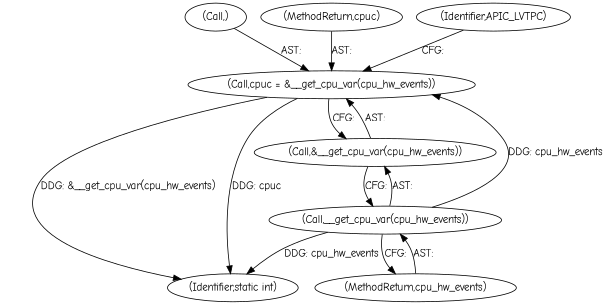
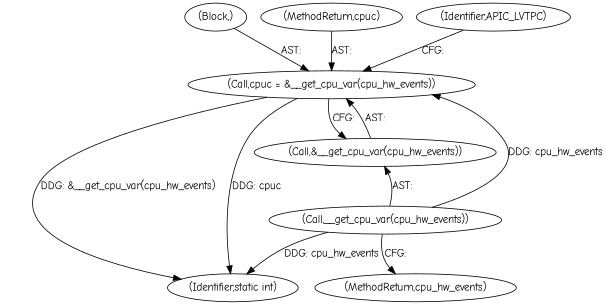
node "(Call,)": label "(Call,)" -> "(Block,)"
edge "(Call,&__get_cpu_var(cpu_hw_events))" -> "(Call,__get_cpu_var(cpu_hw_events))": removed, label "CFG:"
edge "(MethodReturn,cpu_hw_events)" -> "(Call,__get_cpu_var(cpu_hw_events))": removed, label "AST:"
